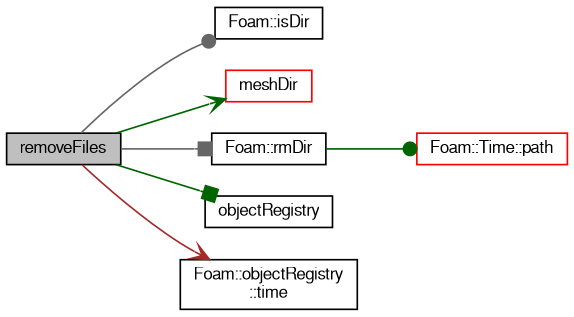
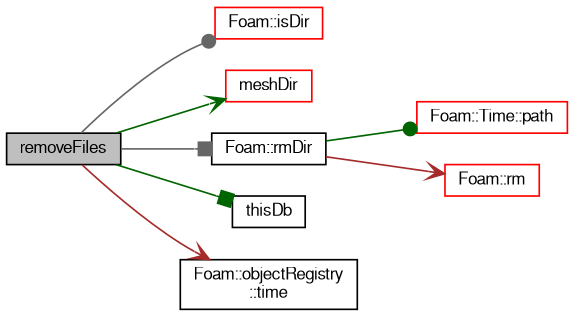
node "Foam::isDir": color black -> red
node "Foam::rm": added
node "objectRegistry": label "objectRegistry" -> "thisDb"
